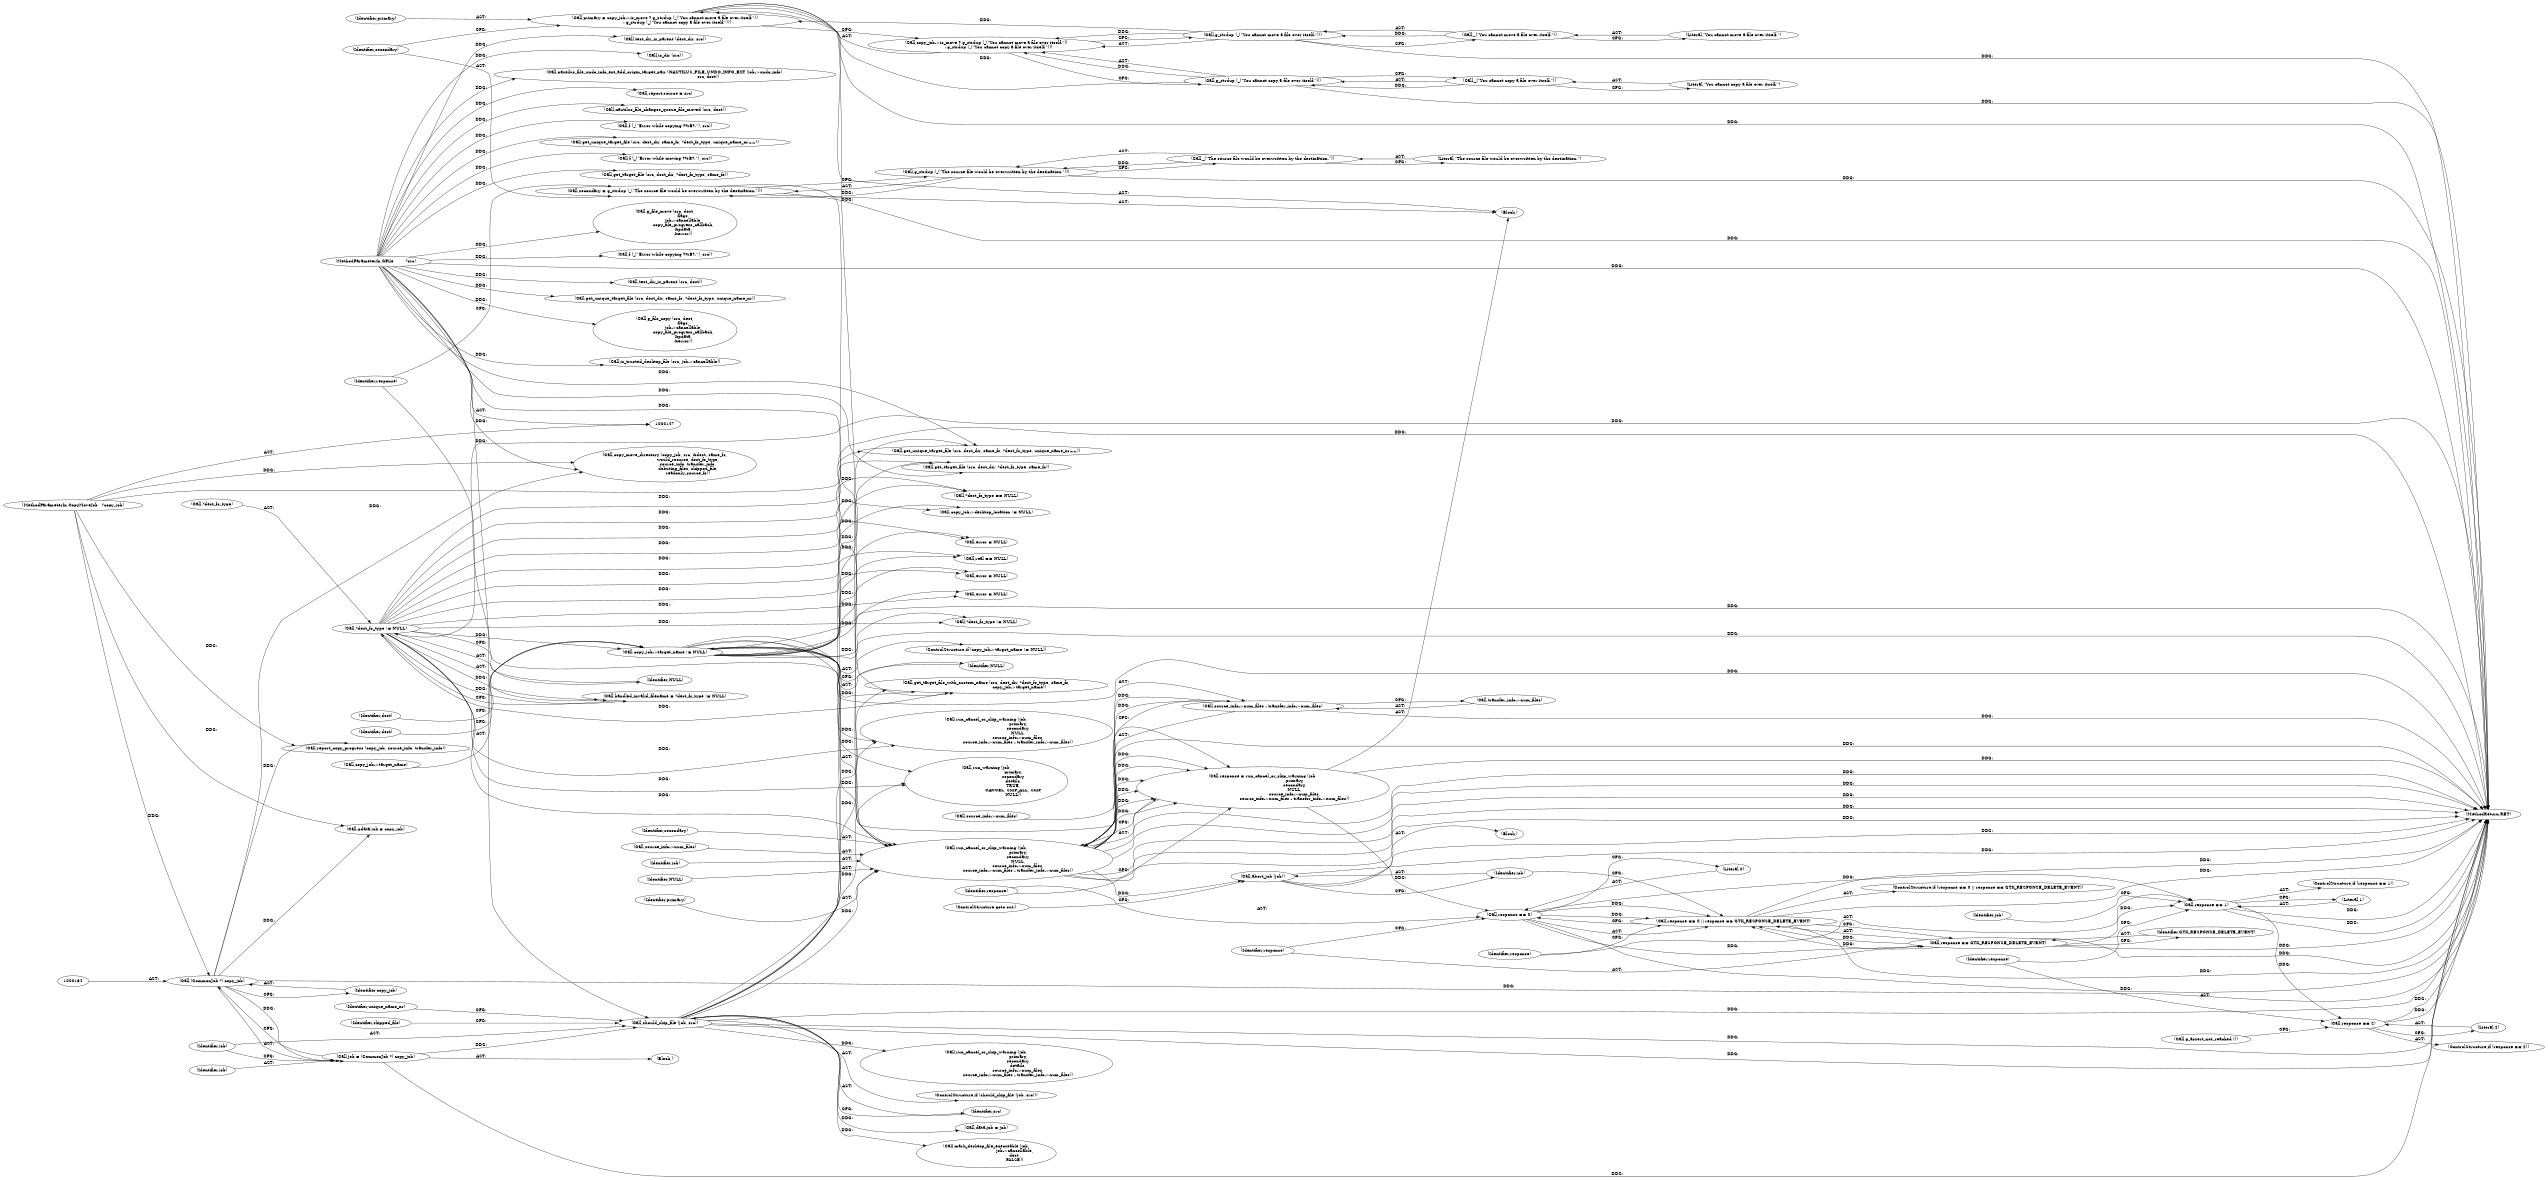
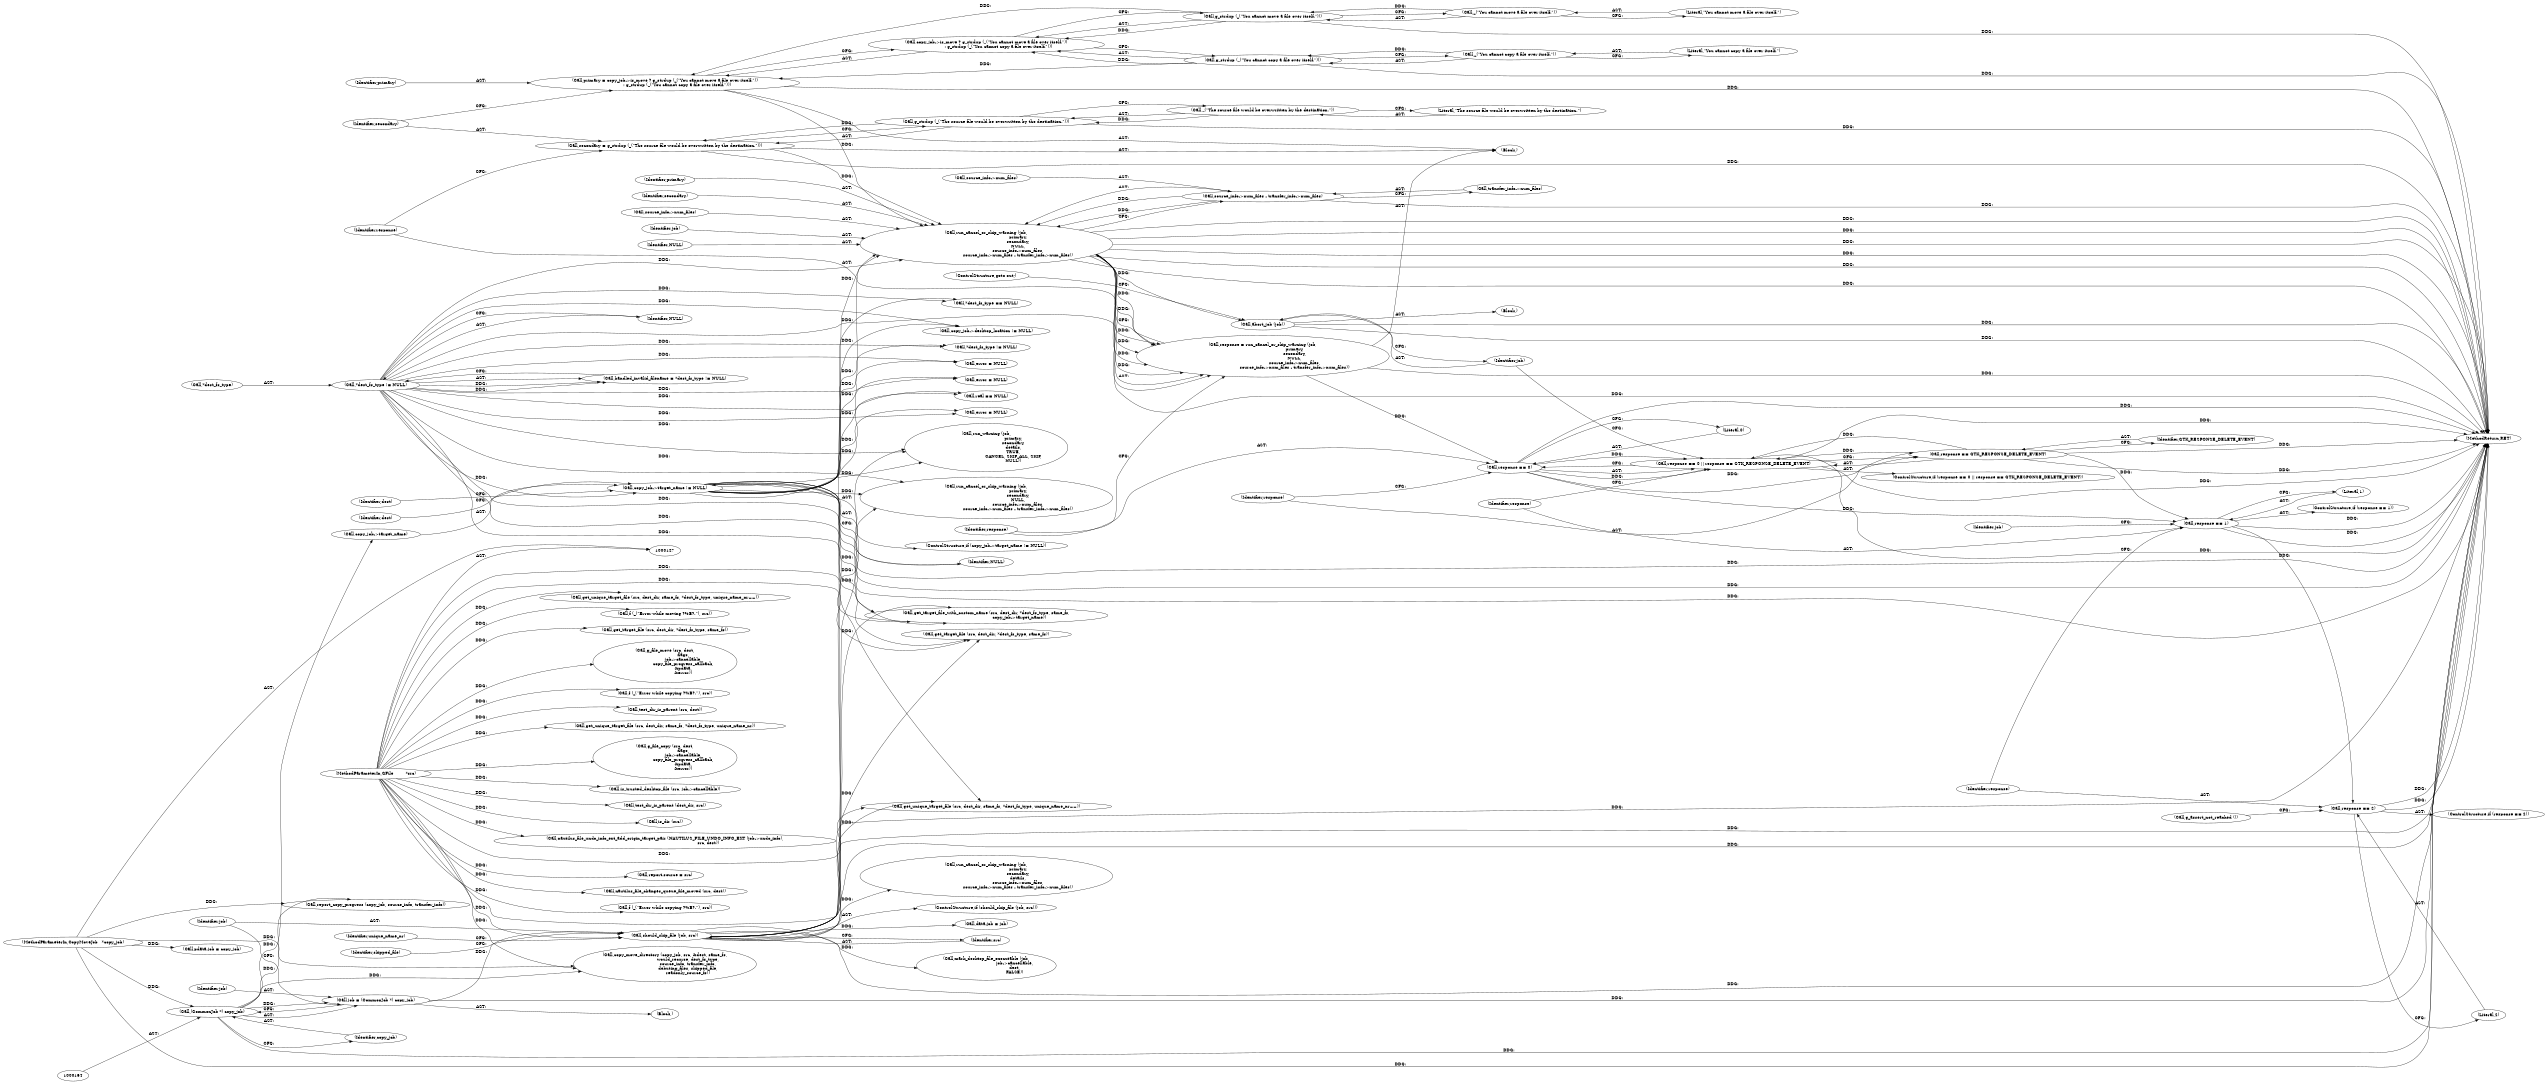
edge "(Call,(CommonJob *) copy_job)" -> "(Call,pdata.job = copy_job)": now "(Call,(CommonJob *) copy_job)" -> "(Call,copy_job->target_name)"
